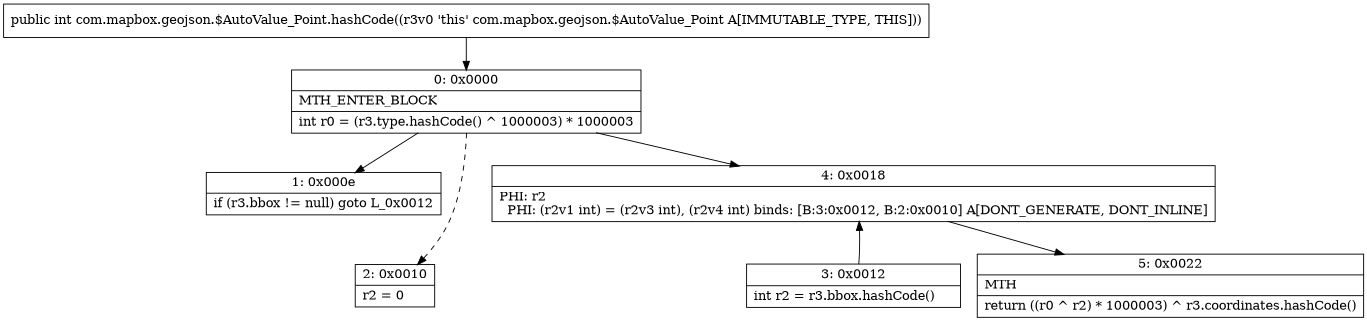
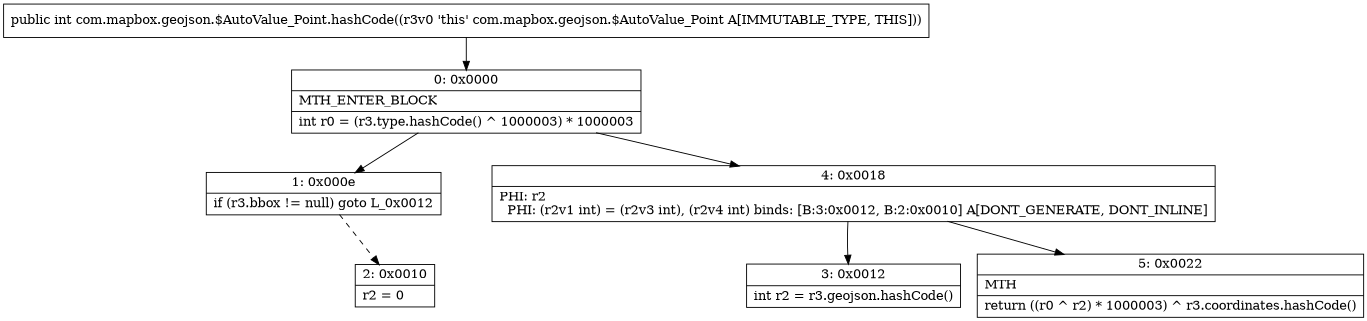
edge "0: 0x0000" -> "2: 0x0010": now "1: 0x000e" -> "2: 0x0010"
edge "3: 0x0012" -> "4: 0x0018": reversed
node "3: 0x0012": text "int r2 = r3.bbox.hashCode()" -> "int r2 = r3.geojson.hashCode()"
